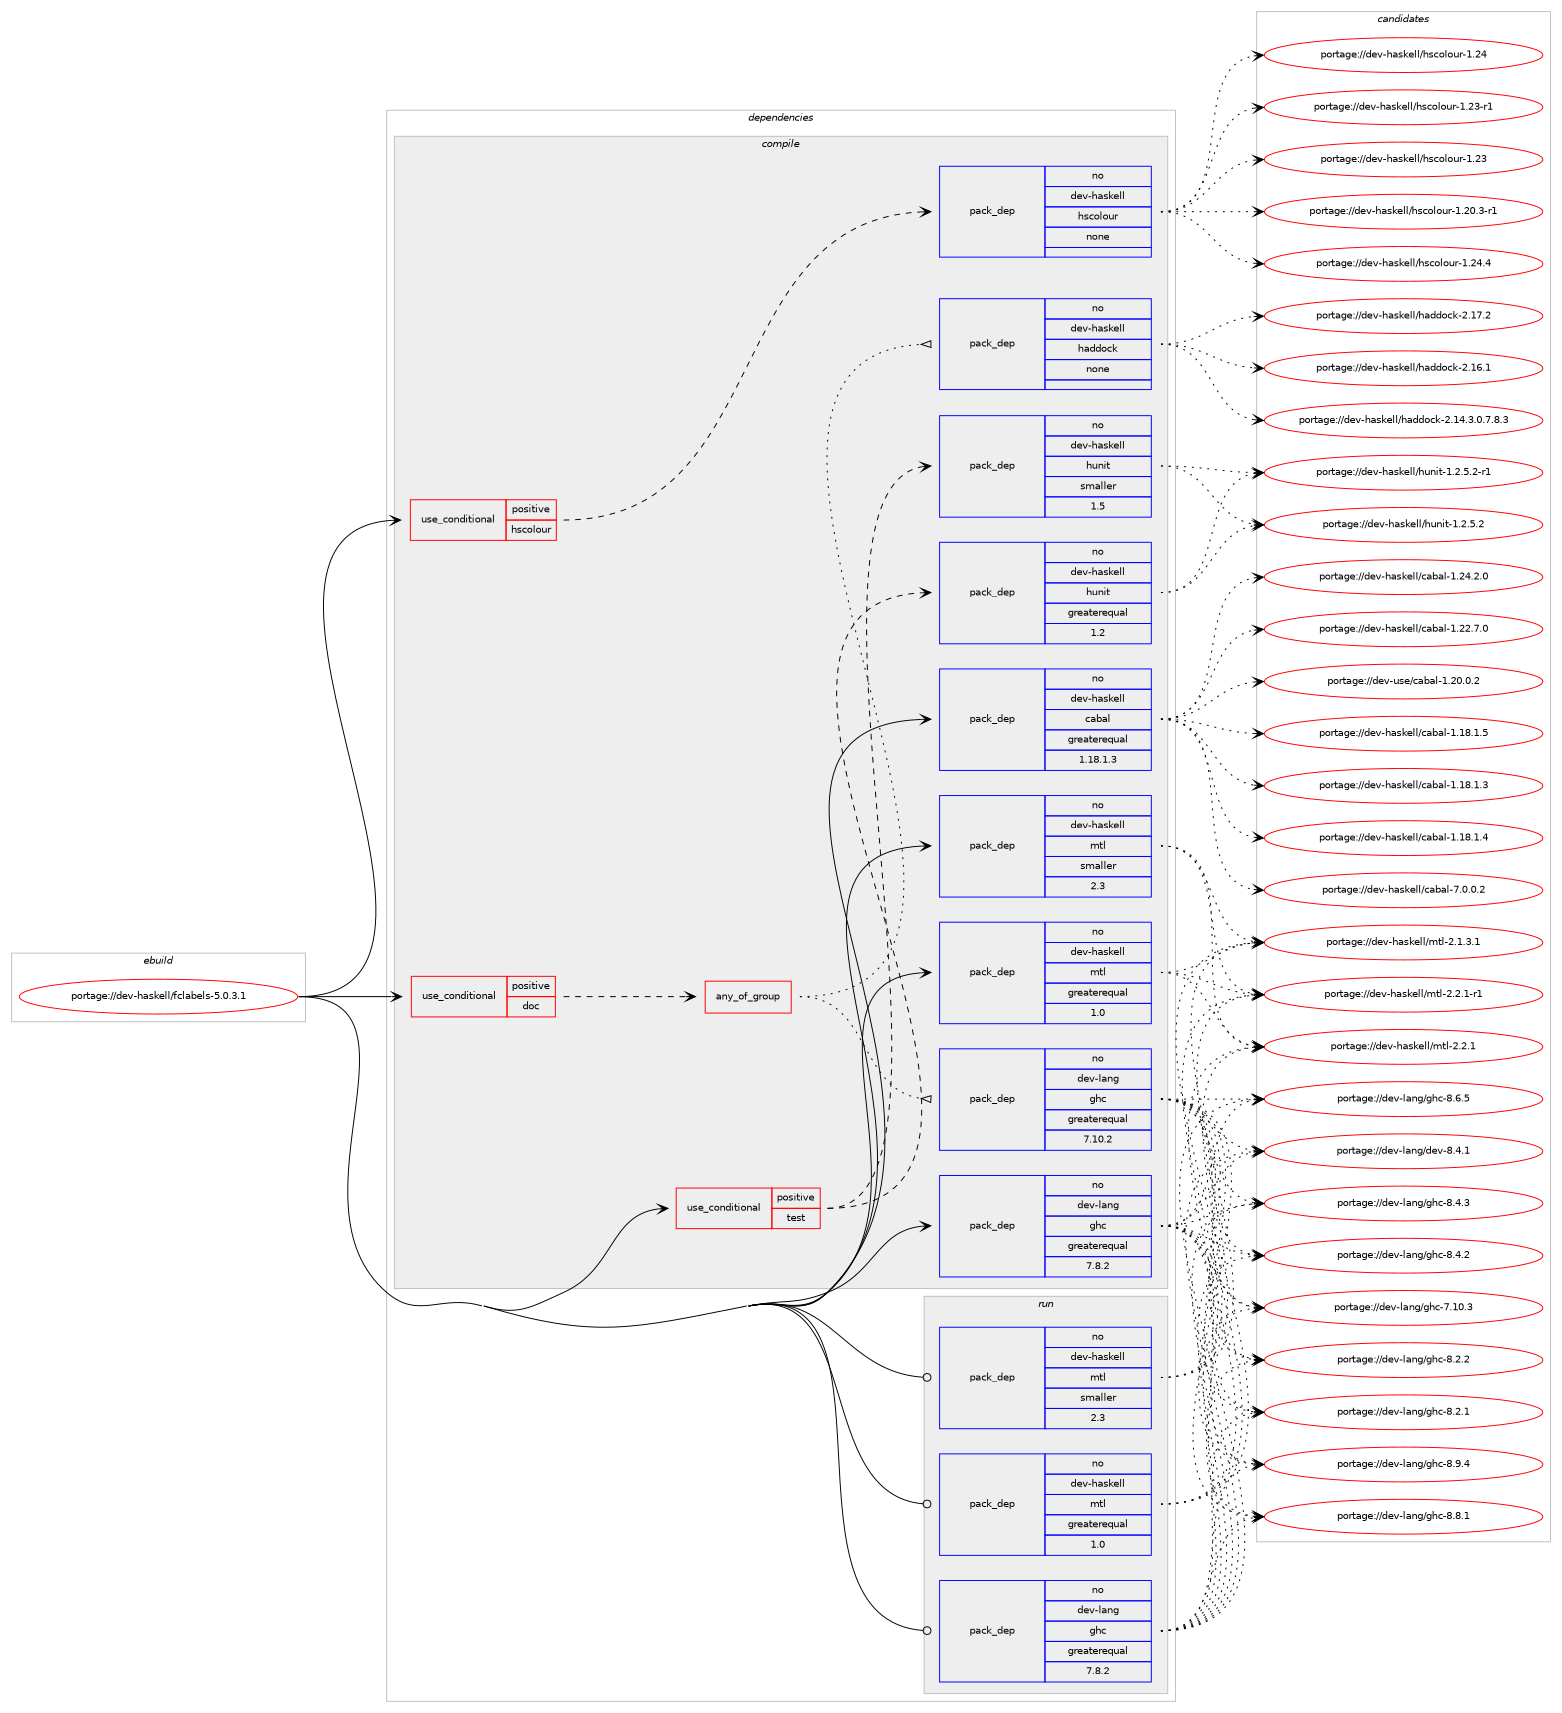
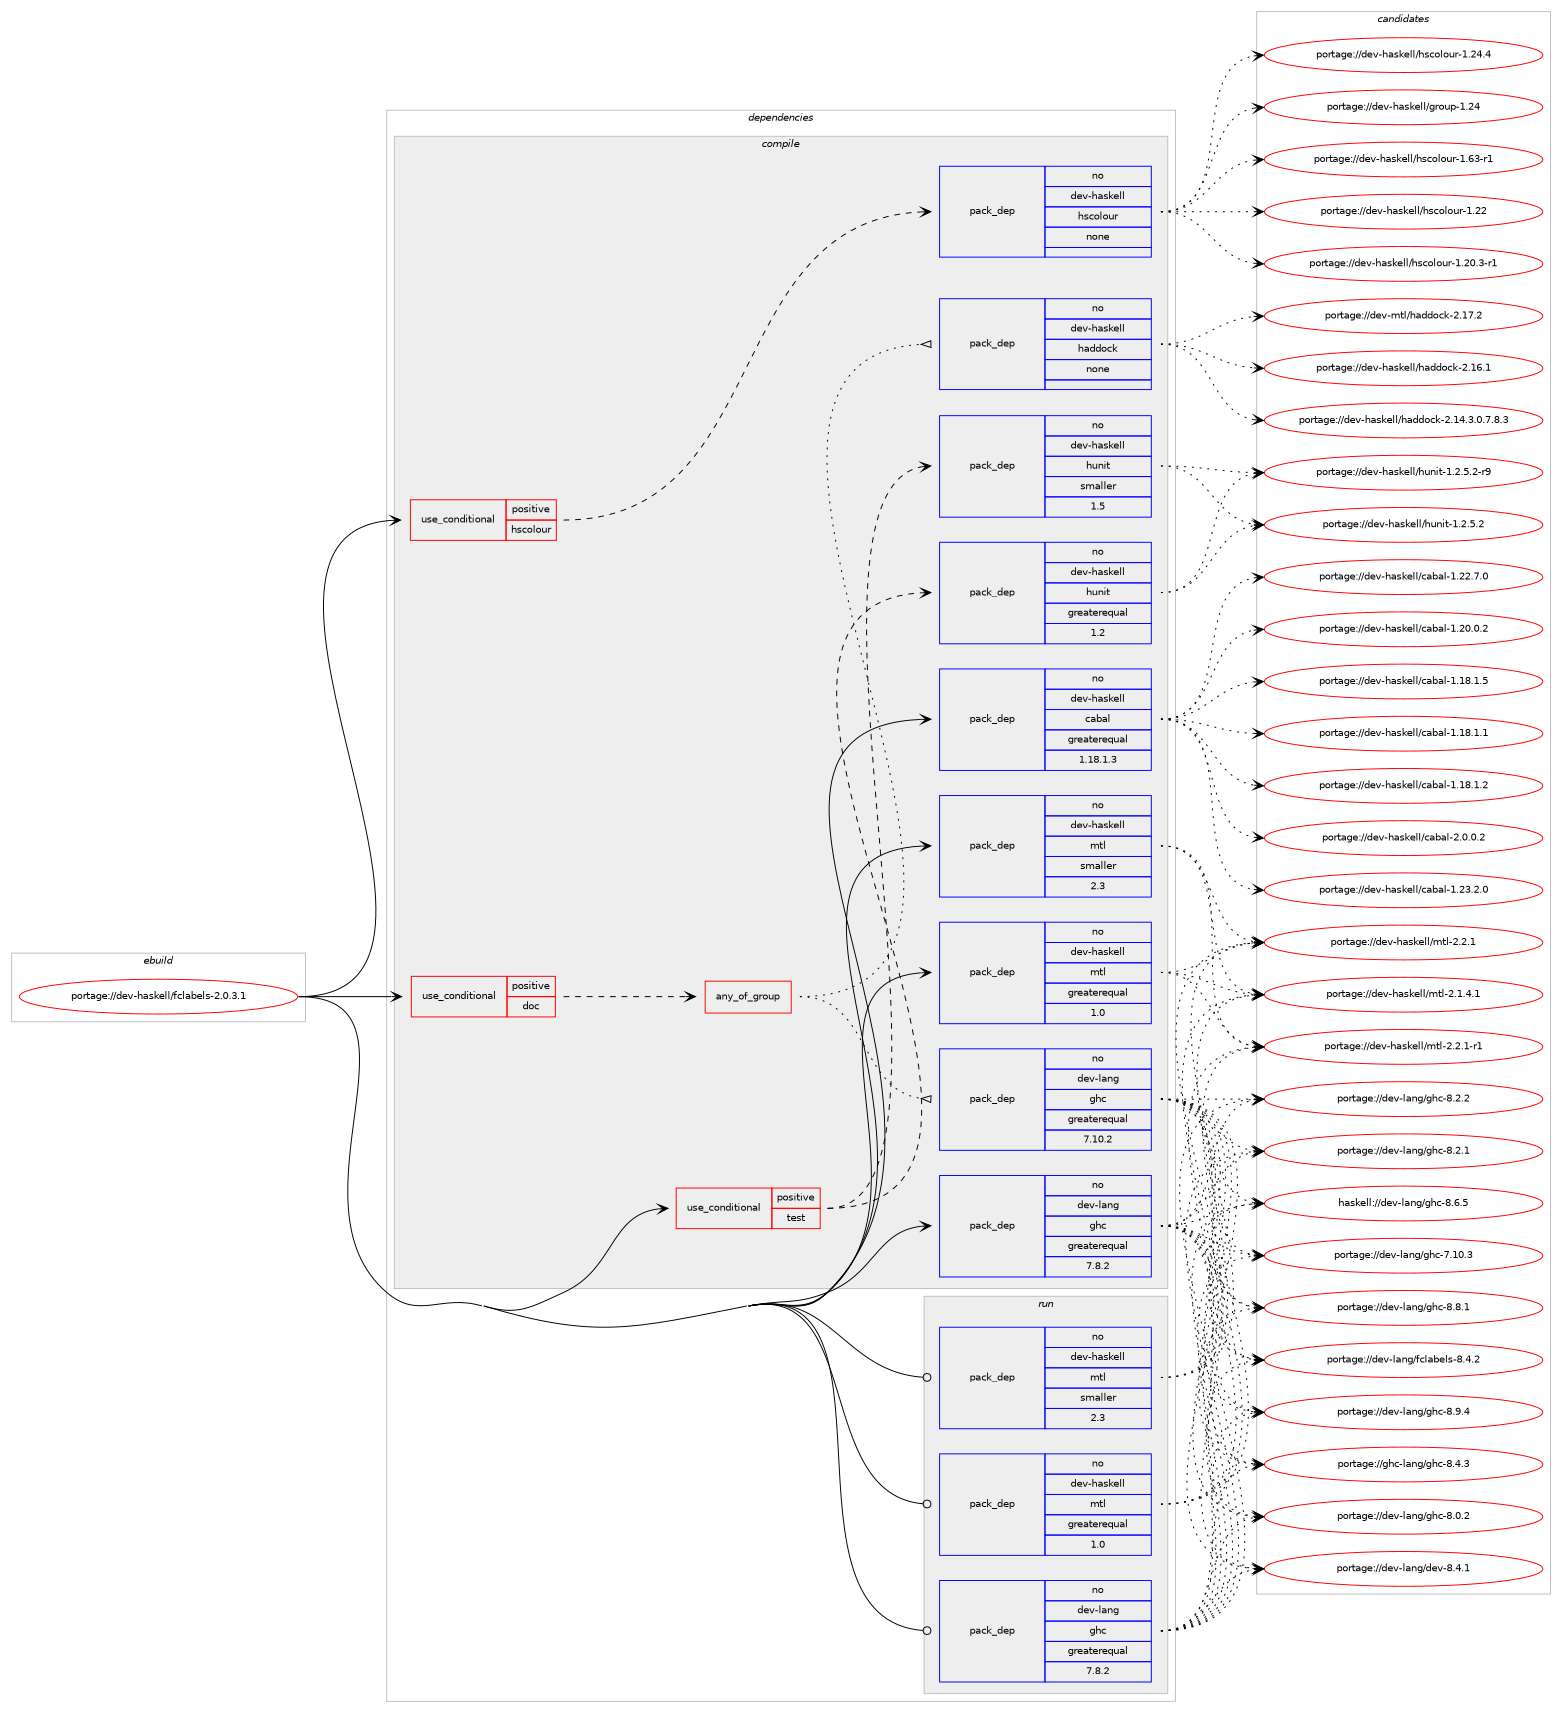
node "portage://dev-haskell/hscolour-1.24": label "portage://dev-haskell/hscolour-1.24" -> "portage://dev-haskell/group-1.24"
node "portage://dev-haskell/hscolour-1.23-r1": label "portage://dev-haskell/hscolour-1.23-r1" -> "portage://dev-haskell/hscolour-1.63-r1"
node "portage://dev-haskell/hscolour-1.23": label "portage://dev-haskell/hscolour-1.23" -> "portage://dev-haskell/hscolour-1.22"
node "portage://dev-haskell/haddock-2.17.2": label "portage://dev-haskell/haddock-2.17.2" -> "portage://dev-mtl/haddock-2.17.2"
node "portage://dev-haskell/hunit-1.2.5.2-r1": label "portage://dev-haskell/hunit-1.2.5.2-r1" -> "portage://dev-haskell/hunit-1.2.5.2-r9"
node "portage://dev-haskell/cabal-1.24.2.0": label "portage://dev-haskell/cabal-1.24.2.0" -> "portage://dev-haskell/cabal-1.23.2.0"
node "portage://dev-use/cabal-1.20.0.2": label "portage://dev-use/cabal-1.20.0.2" -> "portage://dev-haskell/cabal-1.20.0.2"
node "portage://dev-haskell/cabal-1.18.1.3": label "portage://dev-haskell/cabal-1.18.1.3" -> "portage://dev-haskell/cabal-1.18.1.1"
node "portage://dev-haskell/cabal-1.18.1.4": label "portage://dev-haskell/cabal-1.18.1.4" -> "portage://dev-haskell/cabal-1.18.1.2"
node "portage://dev-haskell/cabal-7.0.0.2": label "portage://dev-haskell/cabal-7.0.0.2" -> "portage://dev-haskell/cabal-2.0.0.2"
node "portage://dev-haskell/mtl-2.1.3.1": label "portage://dev-haskell/mtl-2.1.3.1" -> "portage://dev-haskell/mtl-2.1.4.1"
node "portage://dev-haskell/fclabels-5.0.3.1": label "portage://dev-haskell/fclabels-5.0.3.1" -> "portage://dev-haskell/fclabels-2.0.3.1"
node "portage://dev-lang/ghc-8.6.5": label "portage://dev-lang/ghc-8.6.5" -> "haskell://dev-lang/ghc-8.6.5"
node "portage://dev-lang/ghc-8.4.3": label "portage://dev-lang/ghc-8.4.3" -> "portage://ghc-lang/ghc-8.4.3"
node "portage://dev-lang/ghc-8.4.2": label "portage://dev-lang/ghc-8.4.2" -> "portage://dev-lang/fclabels-8.4.2"
node "portage://dev-lang/ghc-8.0.2": added
